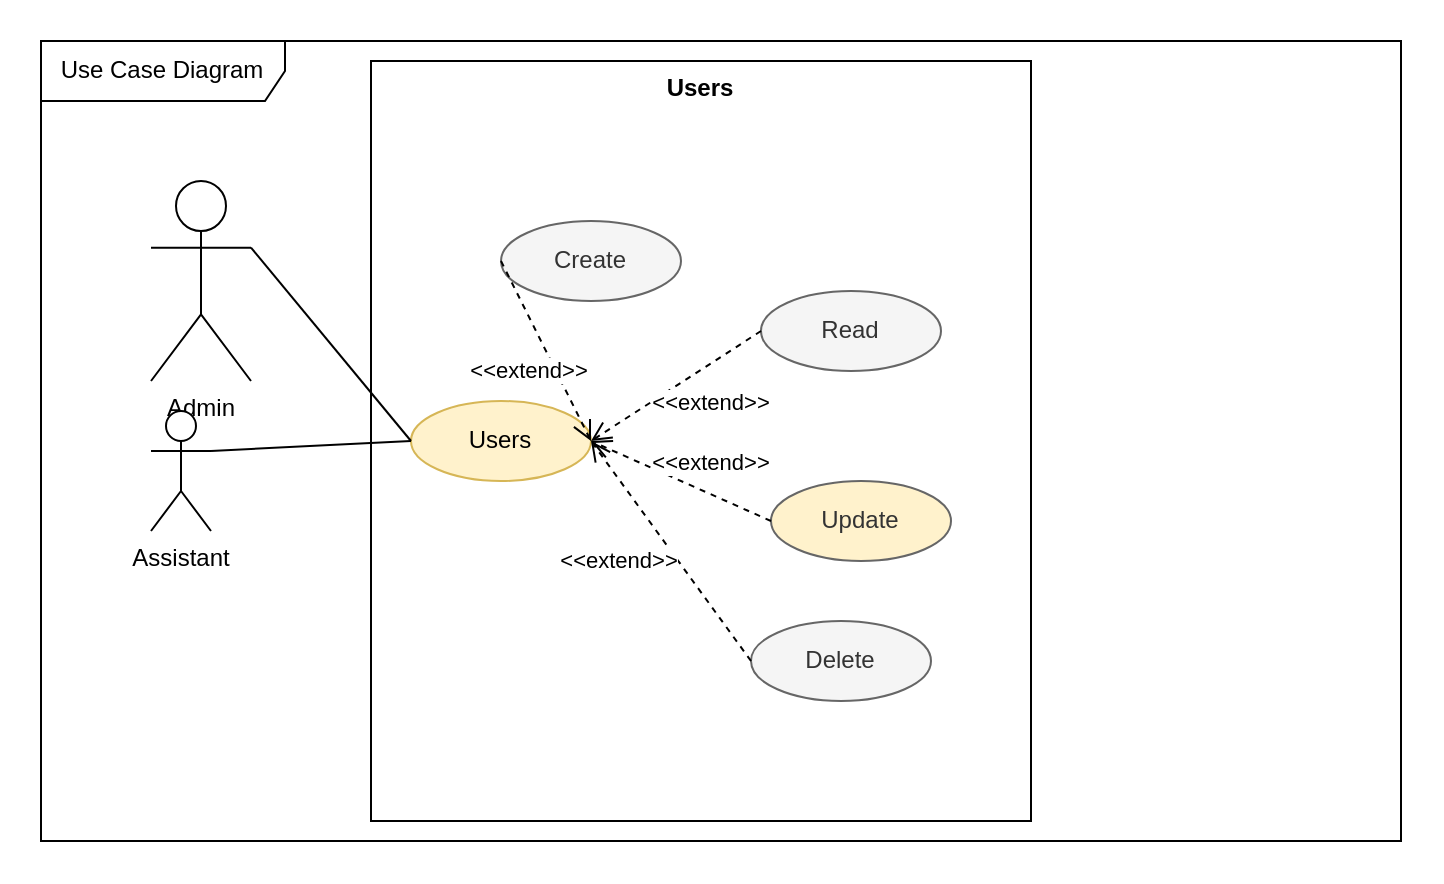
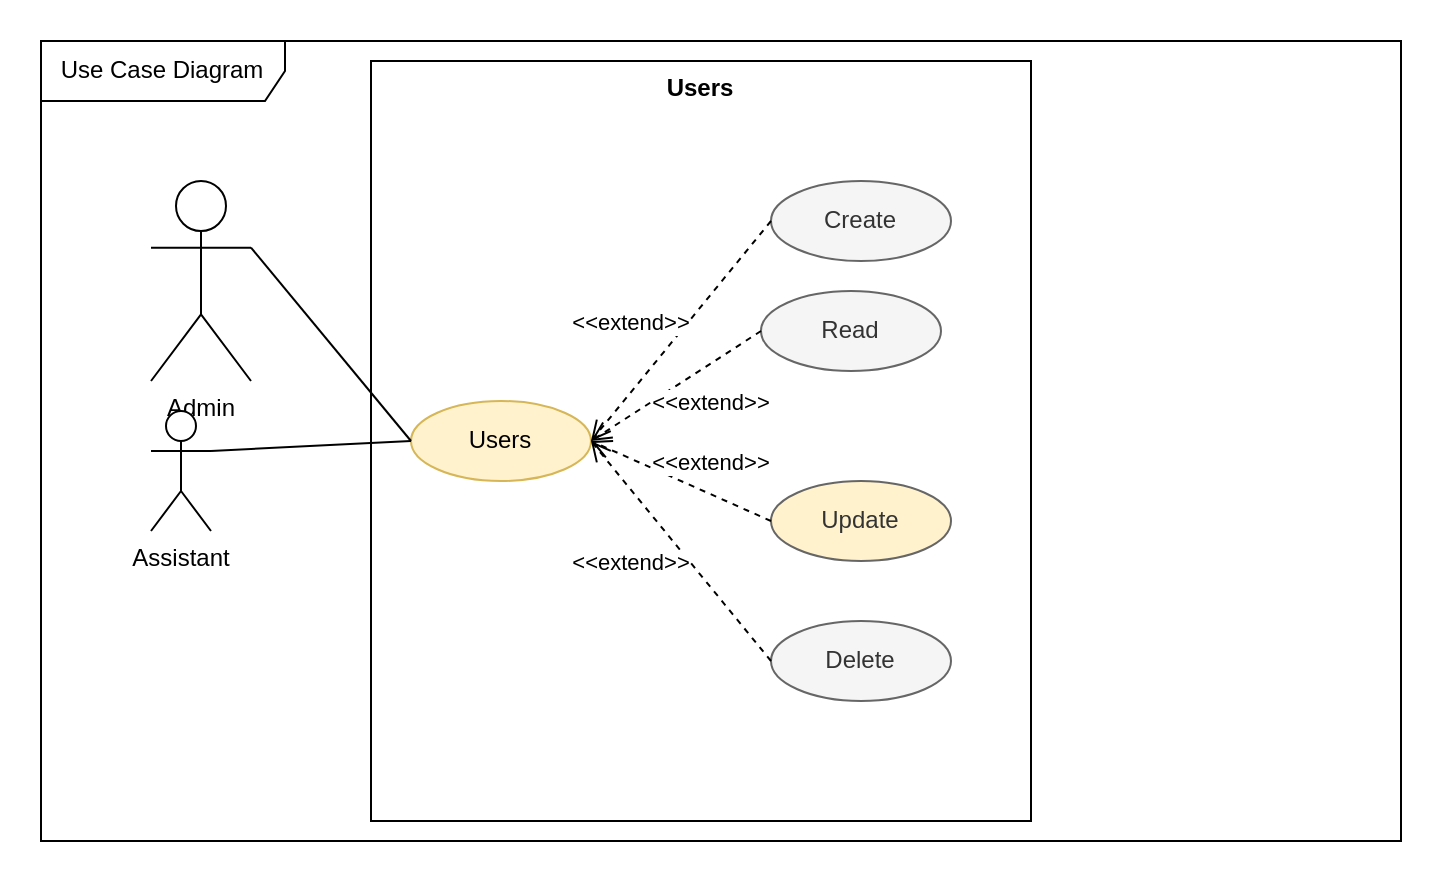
node "Create": moved (591, 261) -> (861, 221)
node "Delete": moved (841, 661) -> (861, 661)
